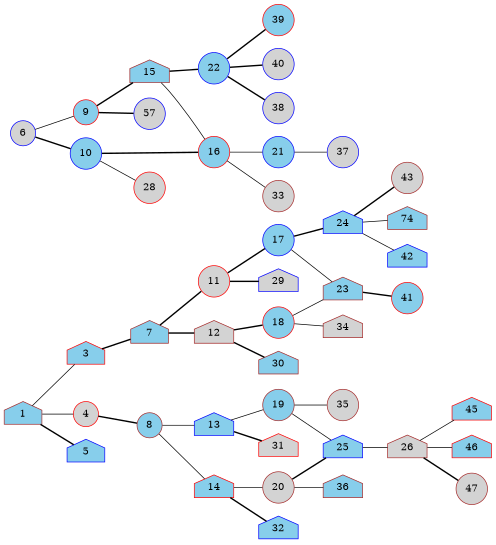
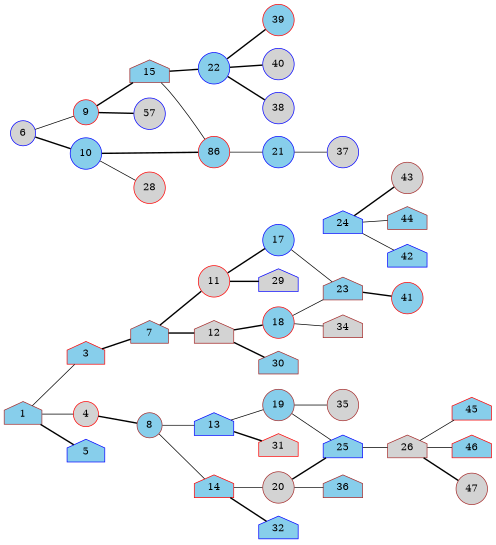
node "16": label "16" -> "86"
node "33": removed
node "74": label "74" -> "44"
edge "24" -- "17": removed
